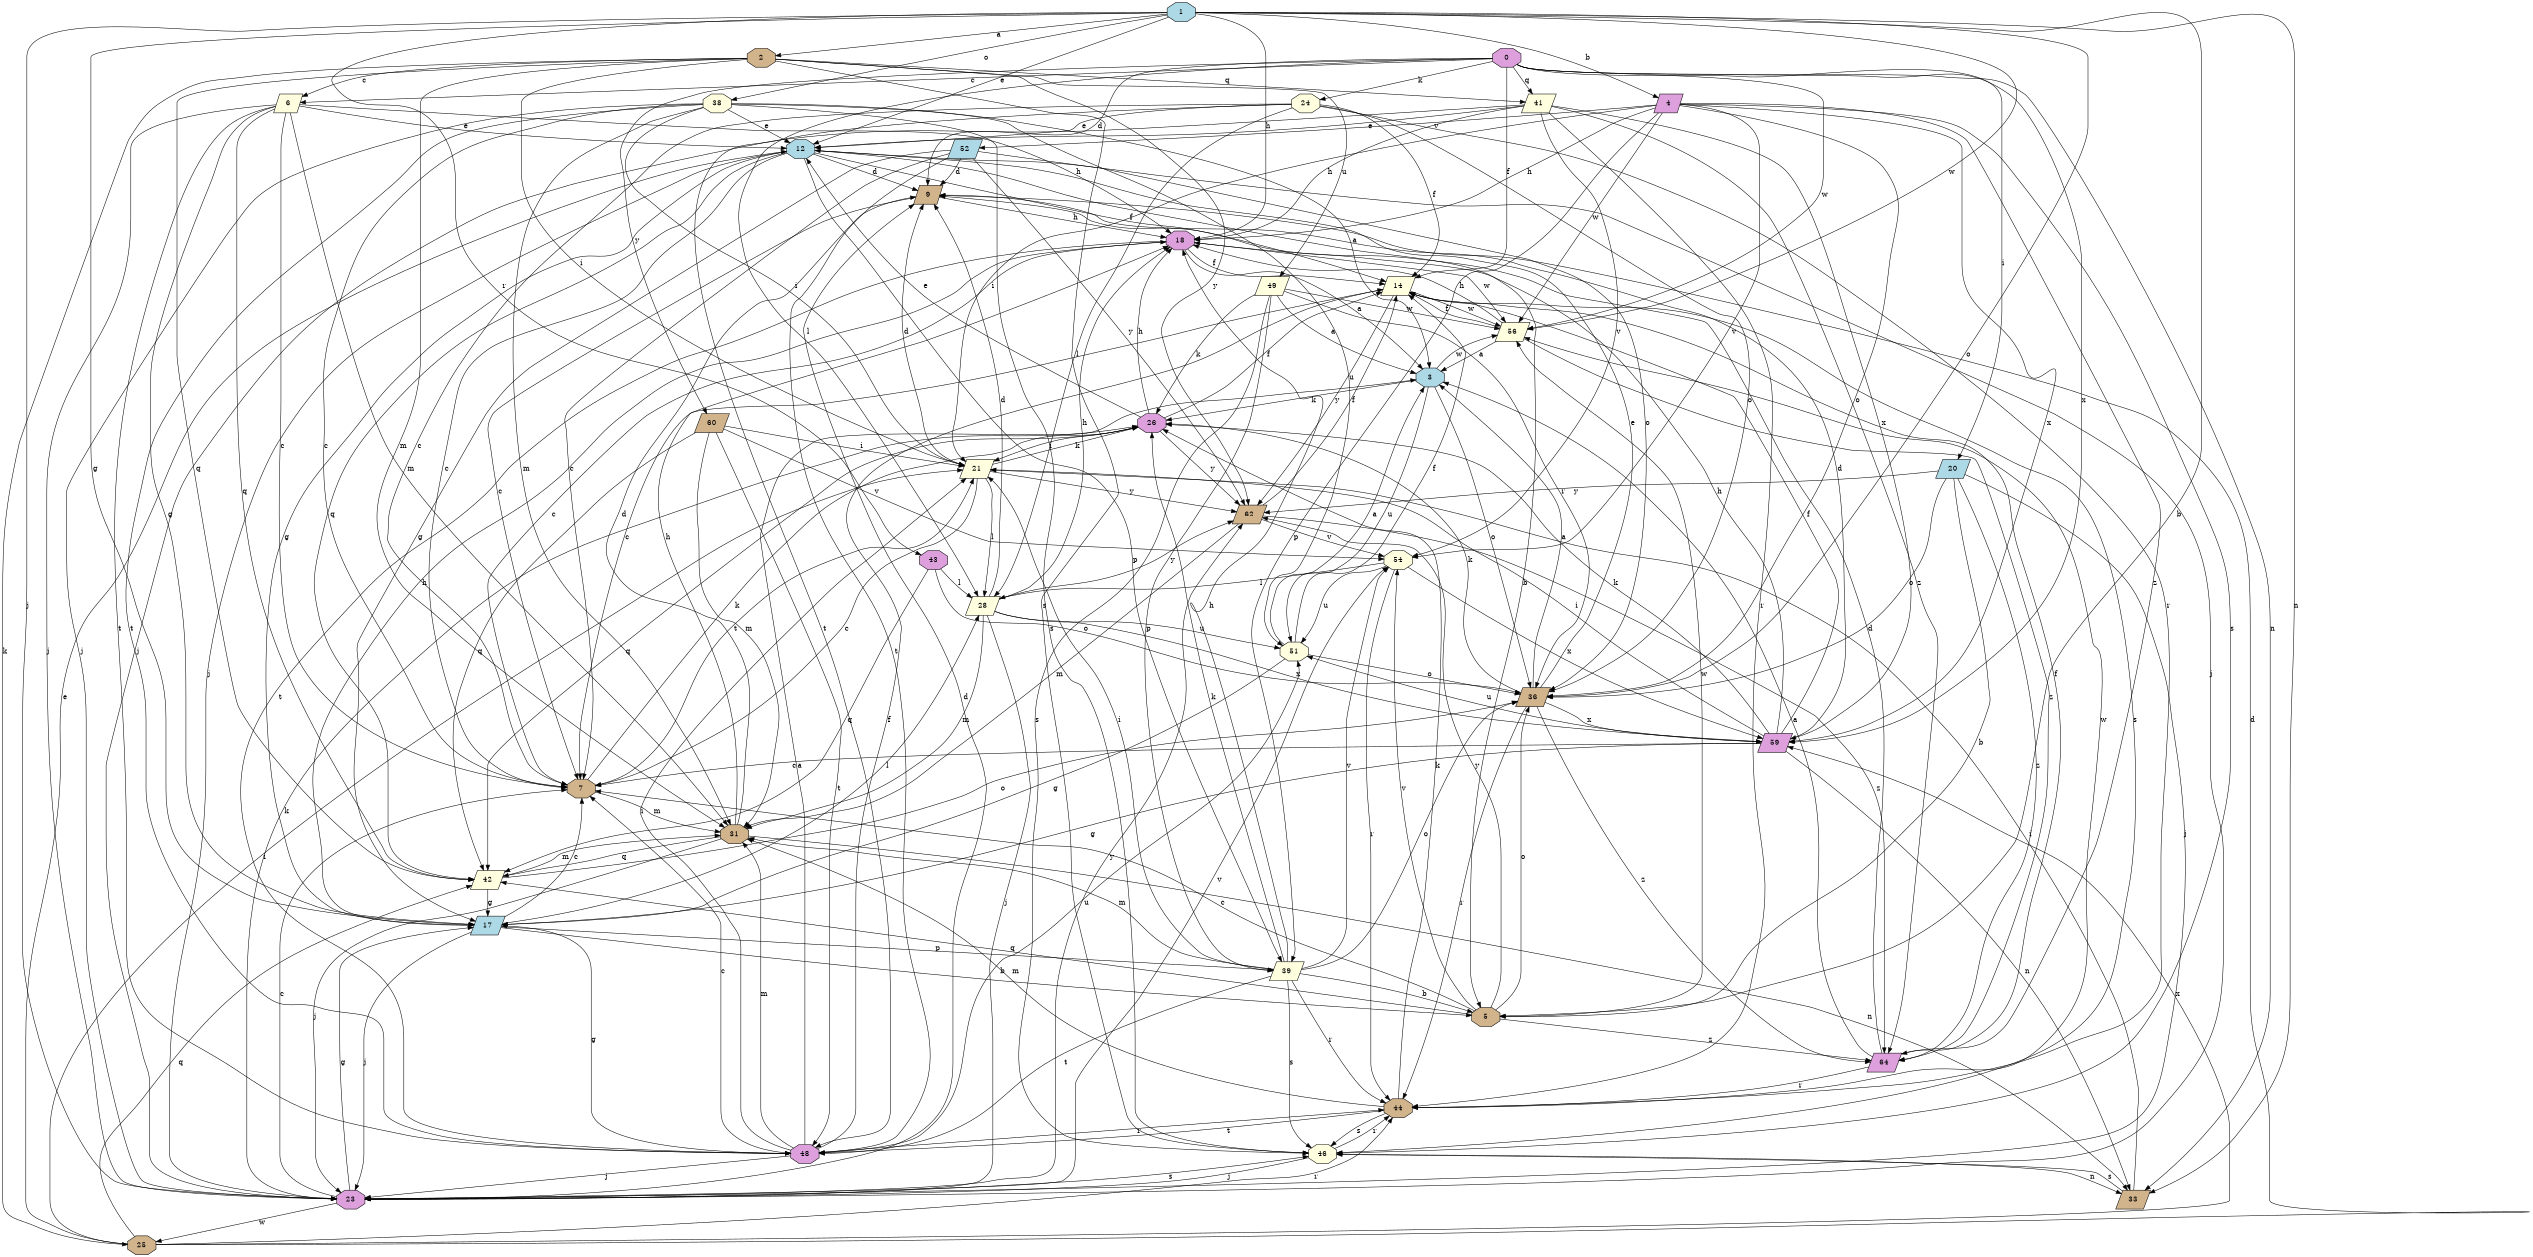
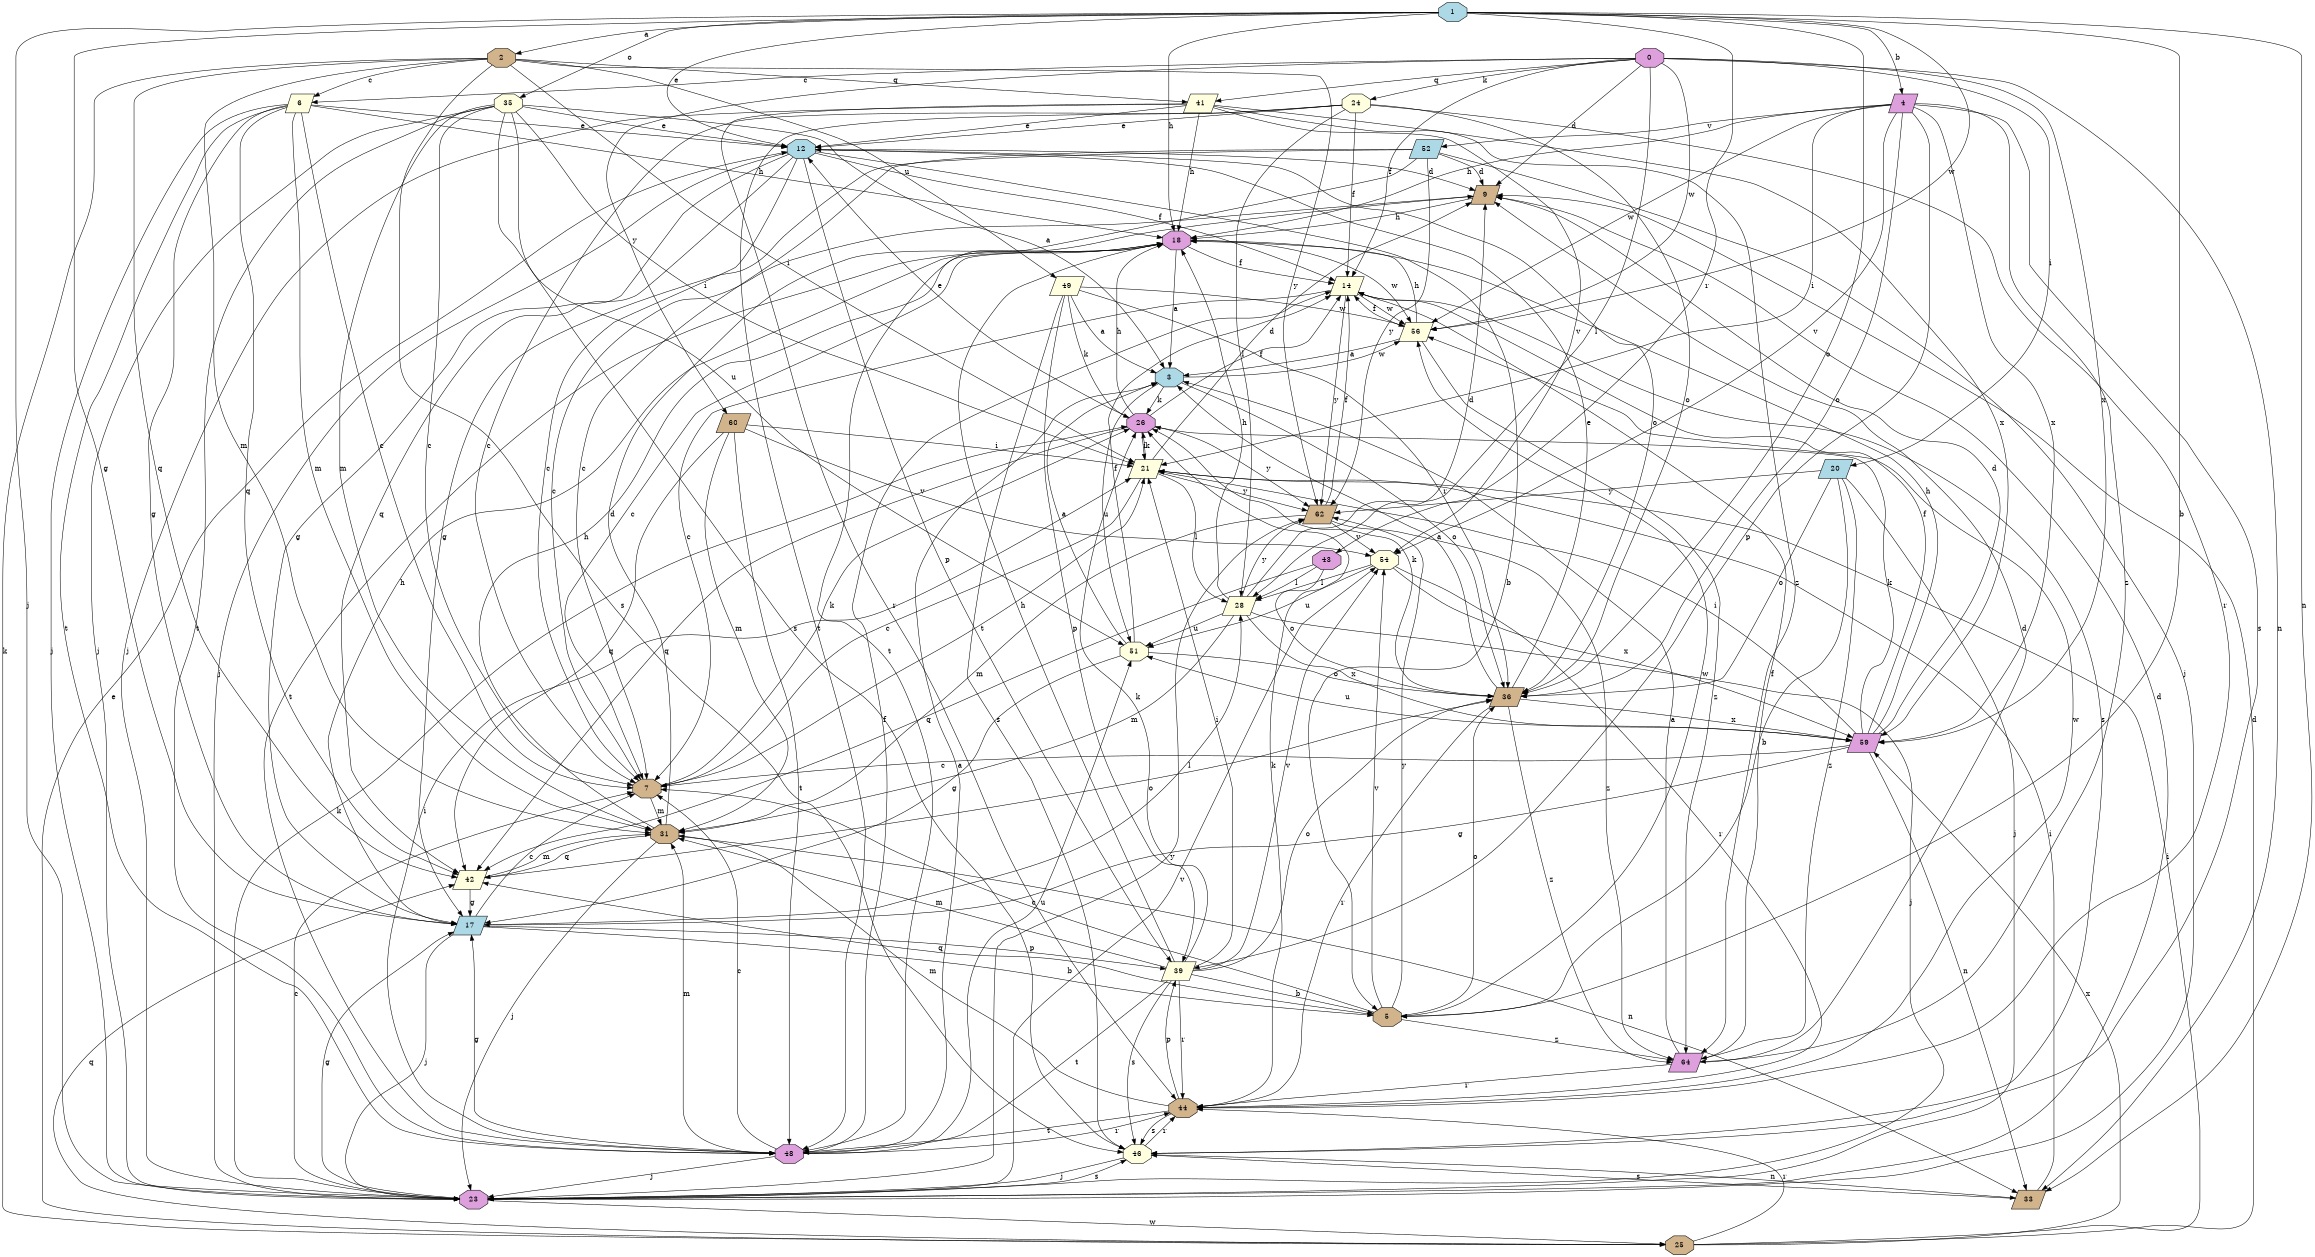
node "38": label "38" -> "35"
edge "44" -> "39": added, label "p"
